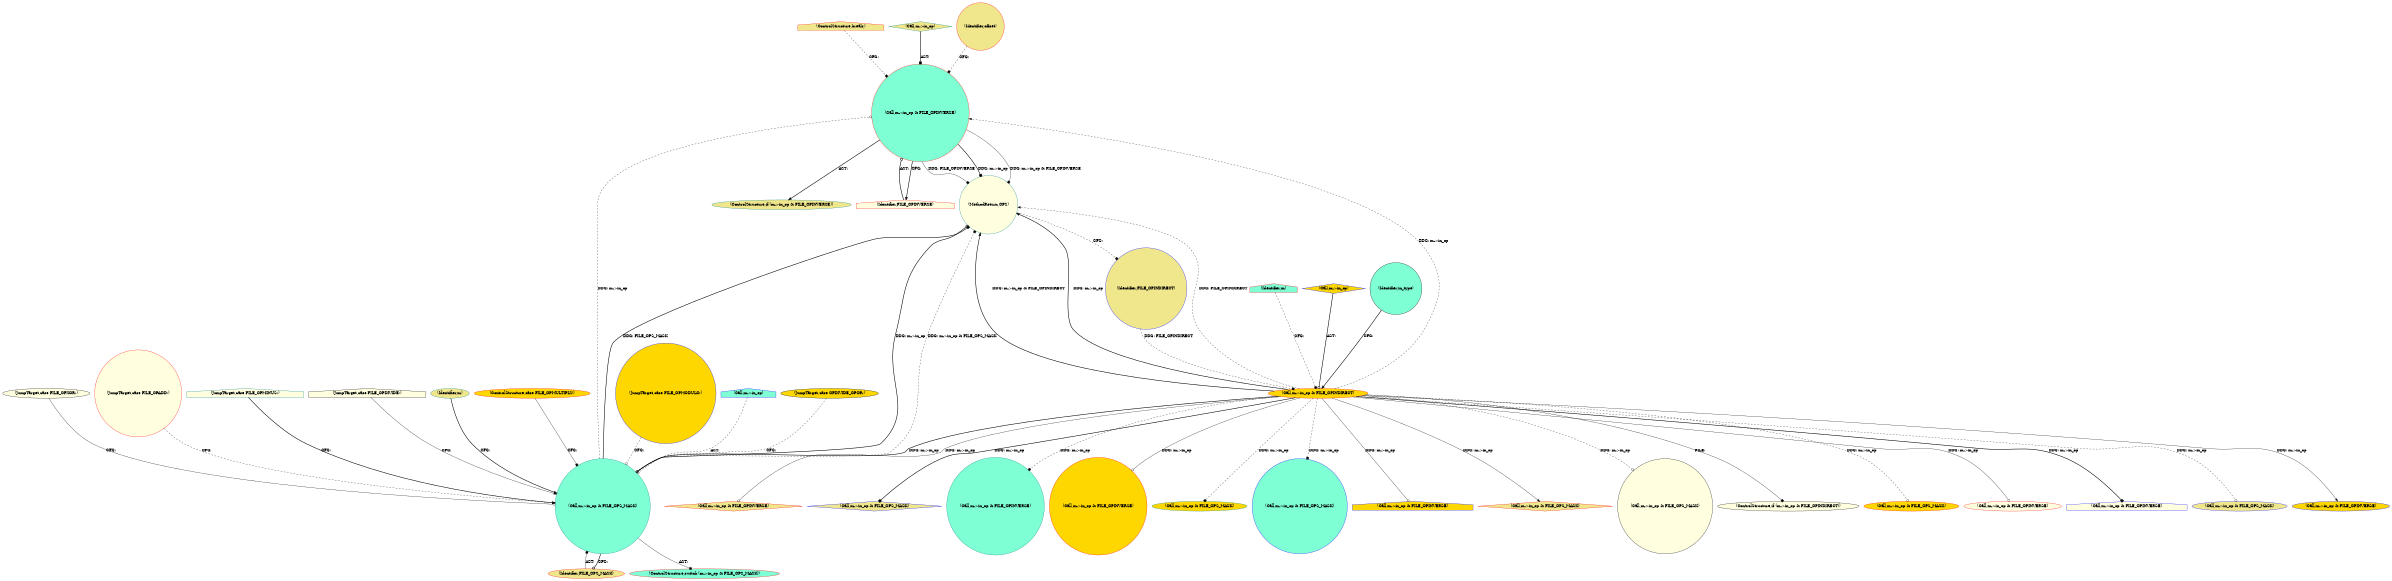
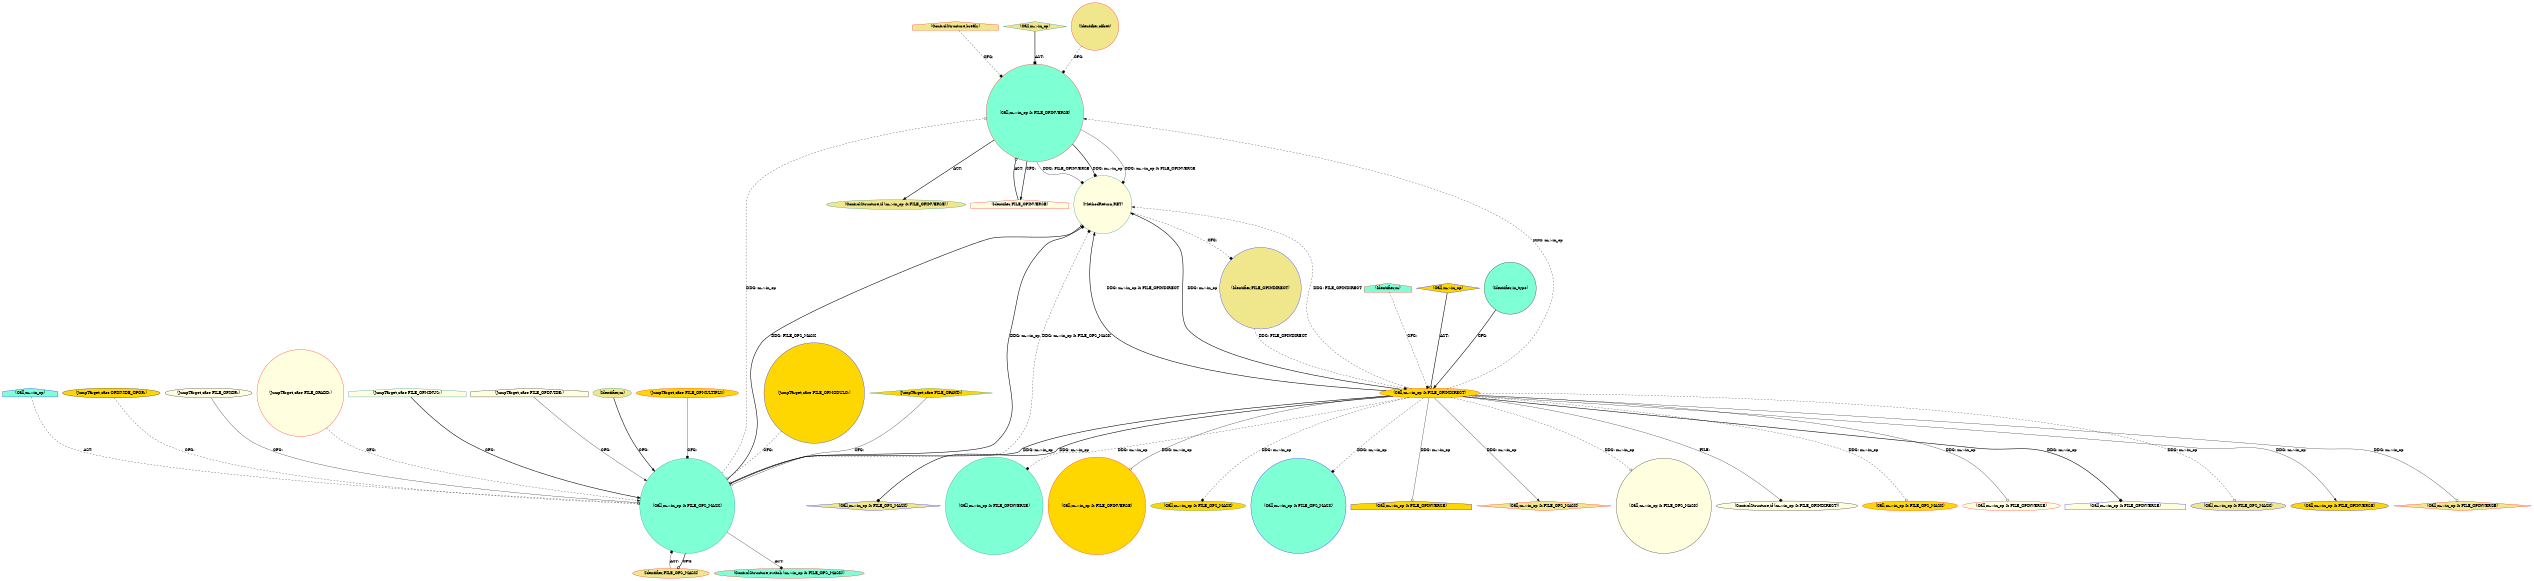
node "(MethodReturn,OPS)": label "(MethodReturn,OPS)" -> "(MethodReturn,RET)"
node "(ControlStructure,case FILE_OPMULTIPLY:)": label "(ControlStructure,case FILE_OPMULTIPLY:)" -> "(JumpTarget,case FILE_OPMULTIPLY:)"
node "(JumpTarget,case FILE_OPAND:)": added
